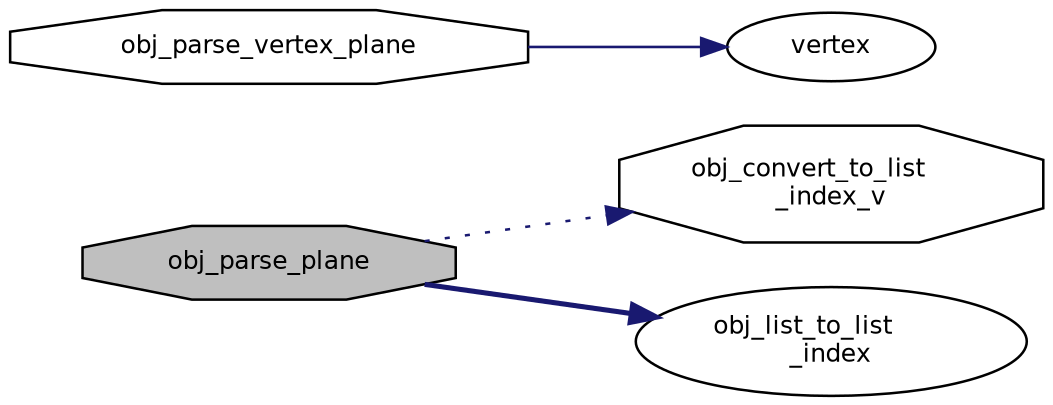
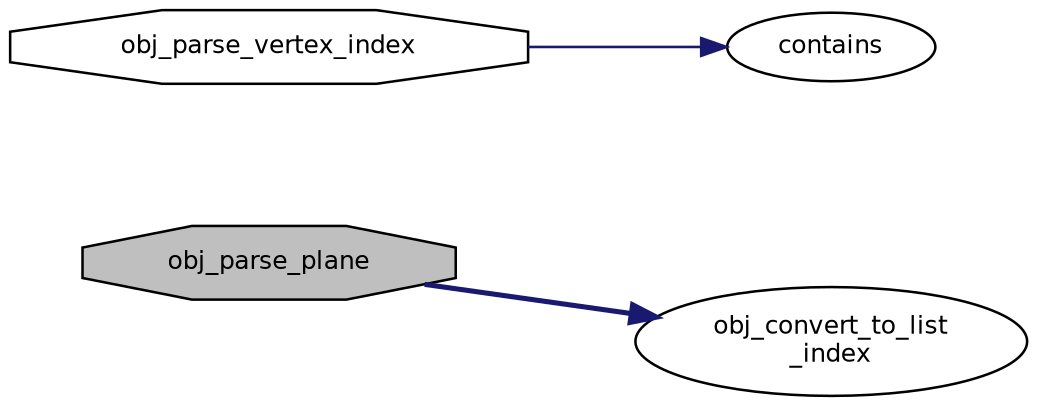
node "obj_parse_vertex_plane": label "obj_parse_vertex_plane" -> "obj_parse_vertex_index"
node "vertex": label "vertex" -> "contains"
node "obj_convert_to_list _index_v": removed
node "obj_list_to_list _index": label "obj_list_to_list _index" -> "obj_convert_to_list _index"
